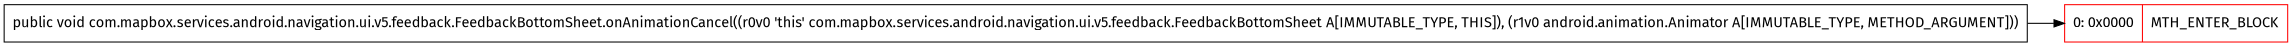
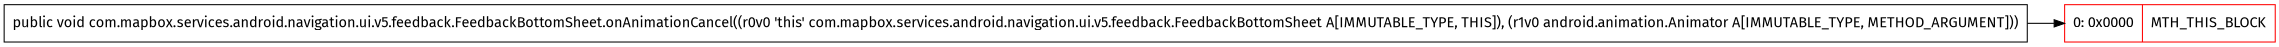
node "0: 0x0000": text "MTH_ENTER_BLOCK" -> "MTH_THIS_BLOCK"
